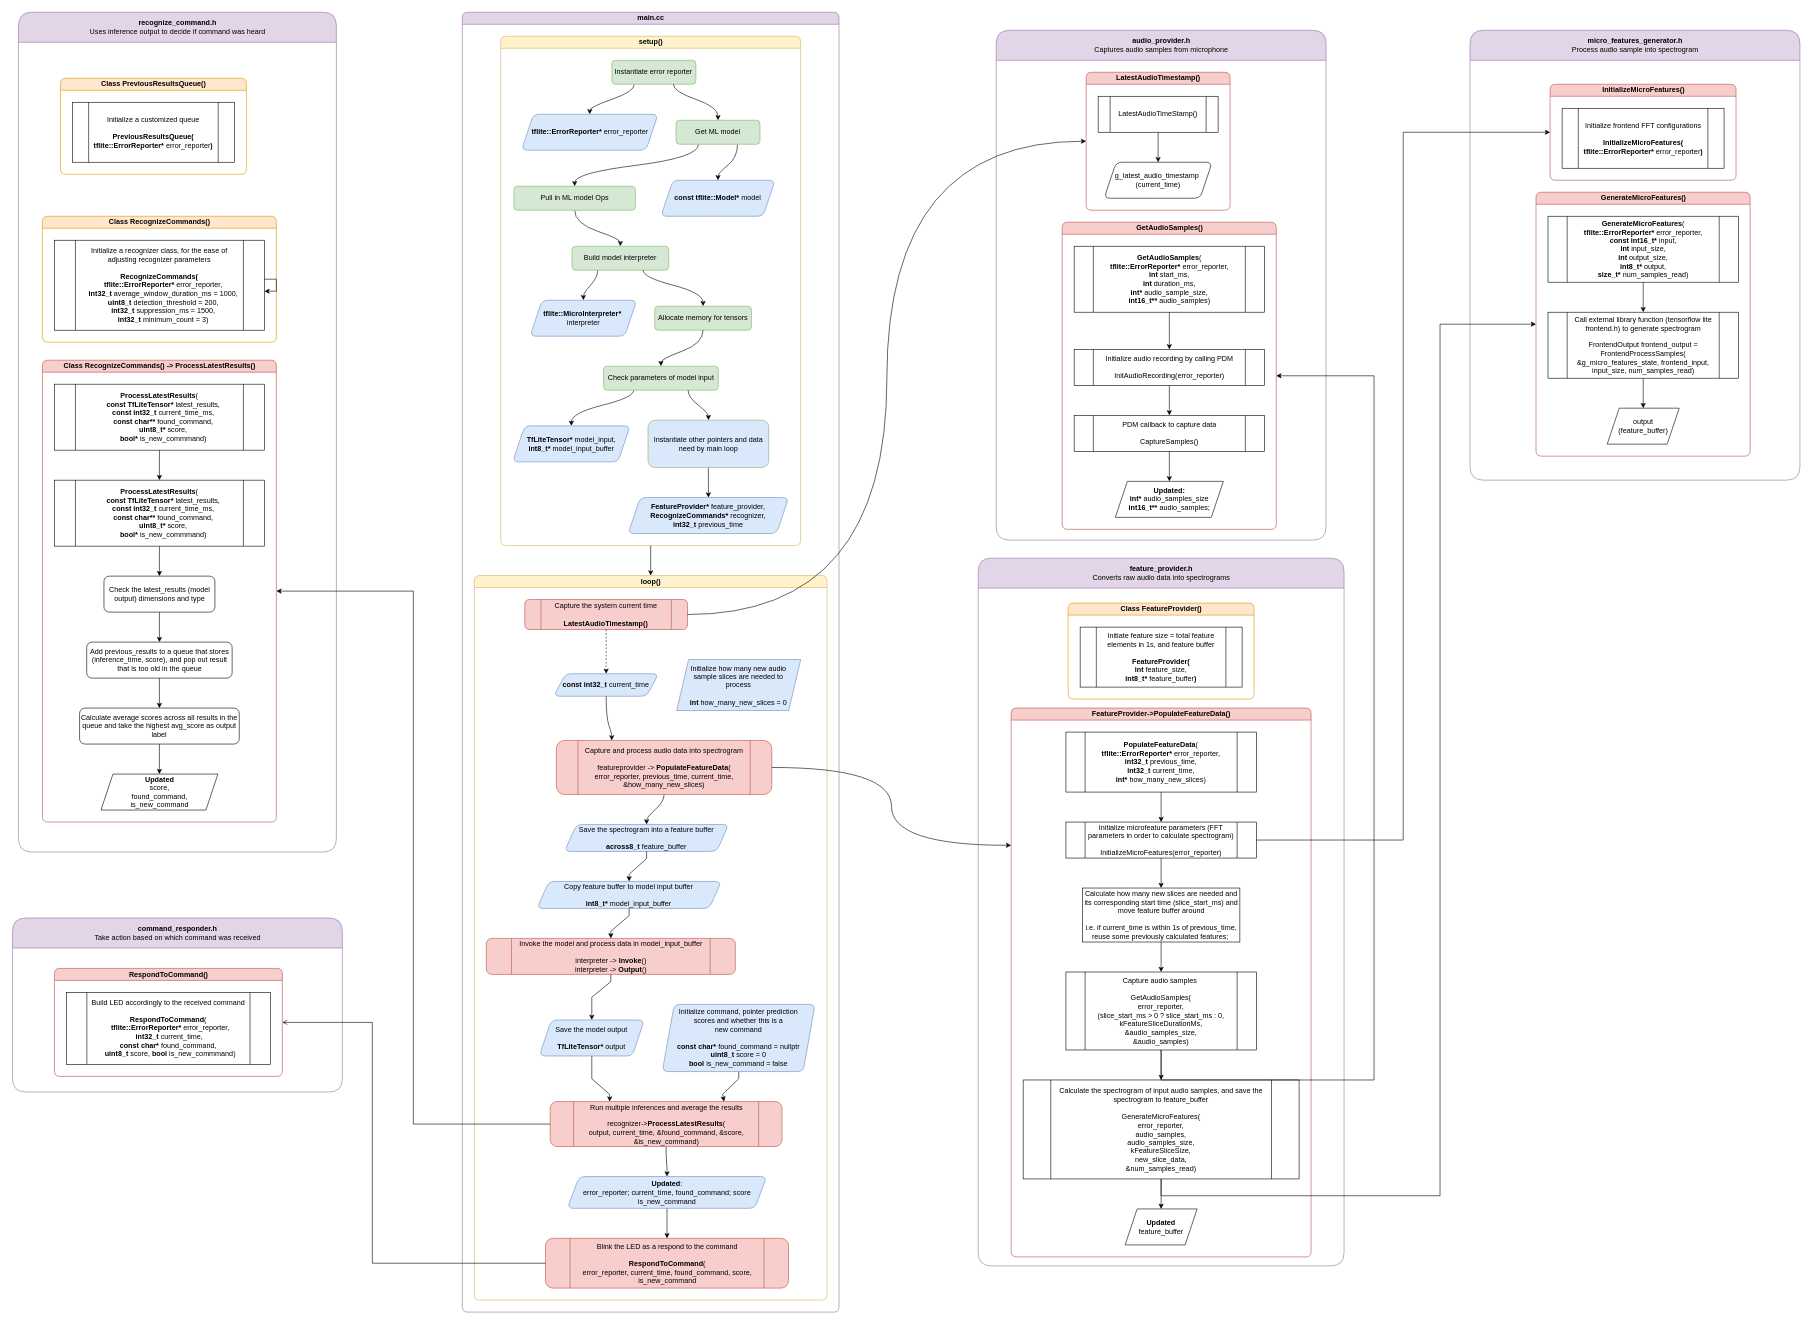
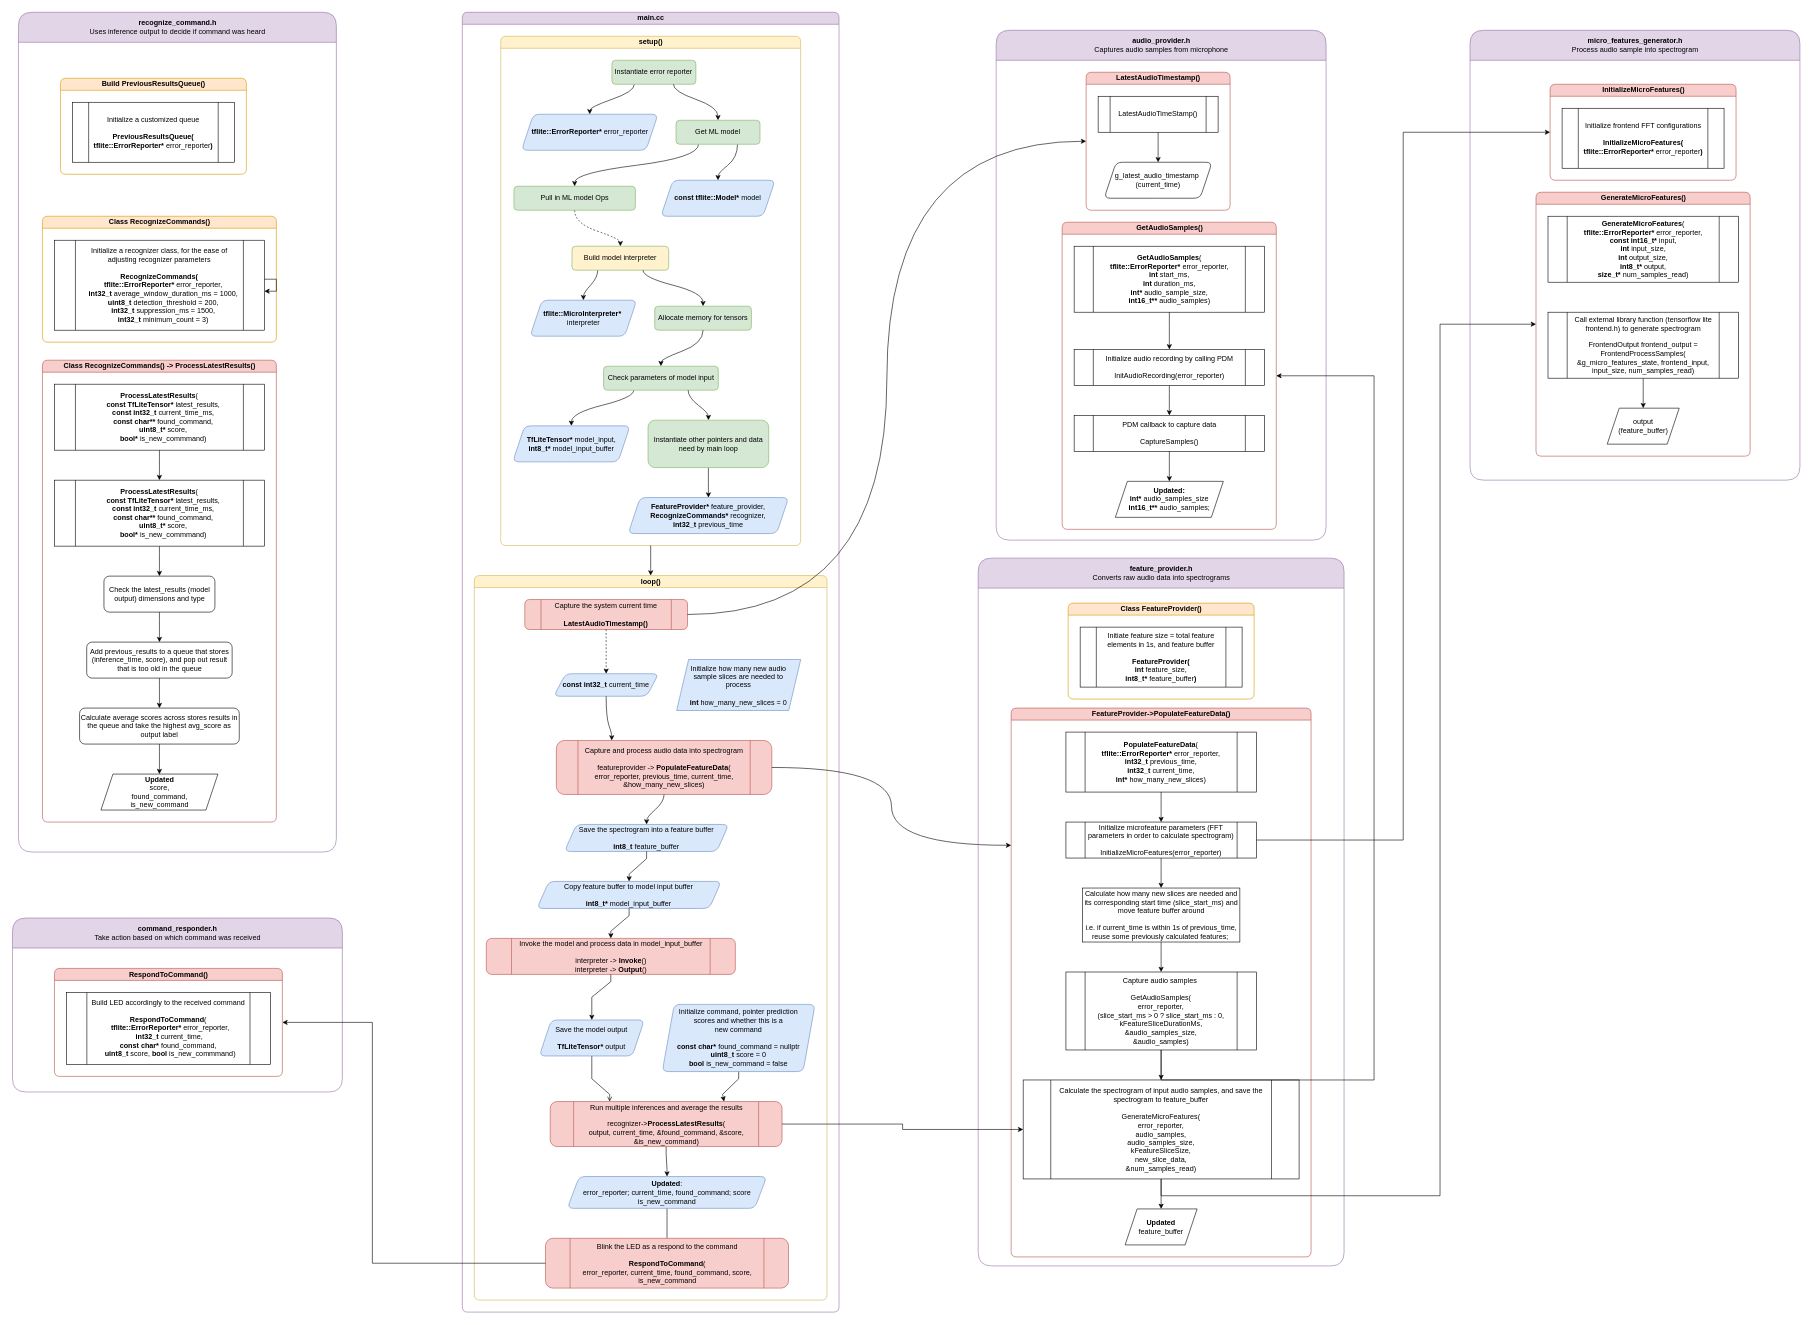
node "Class PreviousResultsQueue()": label "Class PreviousResultsQueue()" -> "Build PreviousResultsQueue()"
edge "Pull in ML model Ops" -> "Build model interpreter": style solid -> dashed
node "Build model interpreter": fillcolor #d5e8d4 -> #fff2cc
edge "GenerateMicroFeatures( tflite::ErrorReporter* error_reporter, const int16_t* input, int input_size, int output_size, int8_t* output, size_t* num_samples_read)" -> "Call external library function (tensorflow lite frontend.h) to generate spectrogram FrontendOutput frontend_output = FrontendProcessSamples( &g_micro_features_state, frontend_input, input_size, num_samples_read)": removed
node "Instantiate other pointers and data need by main loop": fillcolor #dae8fc -> #d5e8d4
node "Calculate average scores across all results in the queue and take the highest avg_score as output label": label "Calculate average scores across all results in the queue and take the highest avg_score as output label" -> "Calculate average scores across stores results in the queue and take the highest avg_score as output label"
node "Save the spectrogram into a feature buffer across8_t feature_buffer": label "Save the spectrogram into a feature buffer across8_t feature_buffer" -> "Save the spectrogram into a feature buffer int8_t feature_buffer"
edge "Blink the LED as a respond to the command RespondToCommand( error_reporter, current_time, found_command, score, is_new_command" -> "RespondToCommand()": arrowhead open -> classic
edge "Save the model output TfLiteTensor* output" -> "Run multiple inferences and average the results recognizer->ProcessLatestResults( output, current_time, &found_command, &score, &is_new_command)": arrowhead classic -> open
edge "Run multiple inferences and average the results recognizer->ProcessLatestResults( output, current_time, &found_command, &score, &is_new_command)" -> "Class RecognizeCommands() -> ProcessLatestResults()": now "Run multiple inferences and average the results recognizer->ProcessLatestResults( output, current_time, &found_command, &score, &is_new_command)" -> "Calculate the spectrogram of input audio samples, and save the spectrogram to feature_buffer GenerateMicroFeatures( error_reporter, audio_samples, audio_samples_size, kFeatureSliceSize, new_slice_data, &num_samples_read)"
edge "Updated: error_reporter; current_time, found_command; score is_new_command" -> "Blink the LED as a respond to the command RespondToCommand( error_reporter, current_time, found_command, score, is_new_command": arrowhead classic -> none
